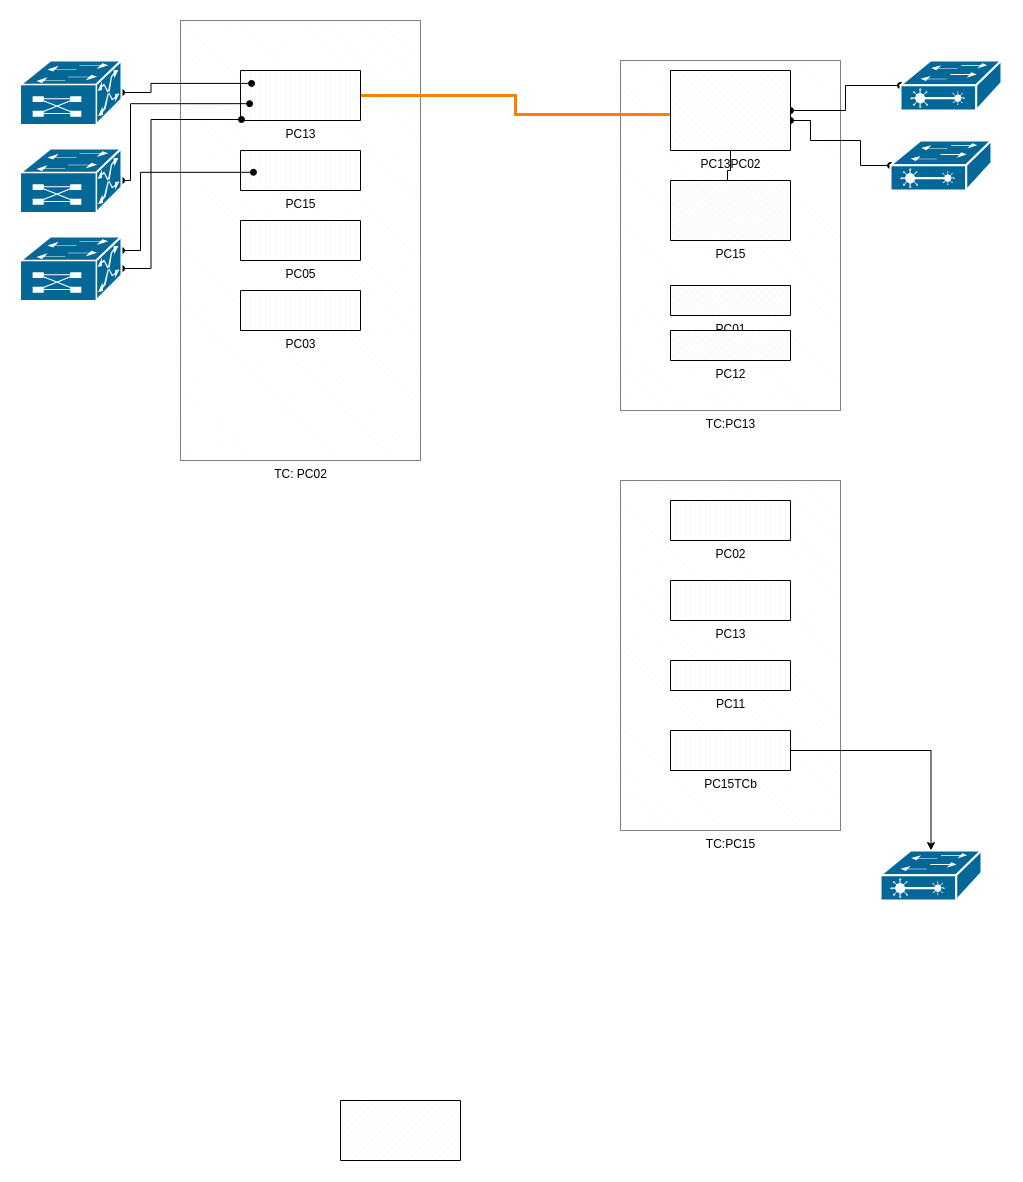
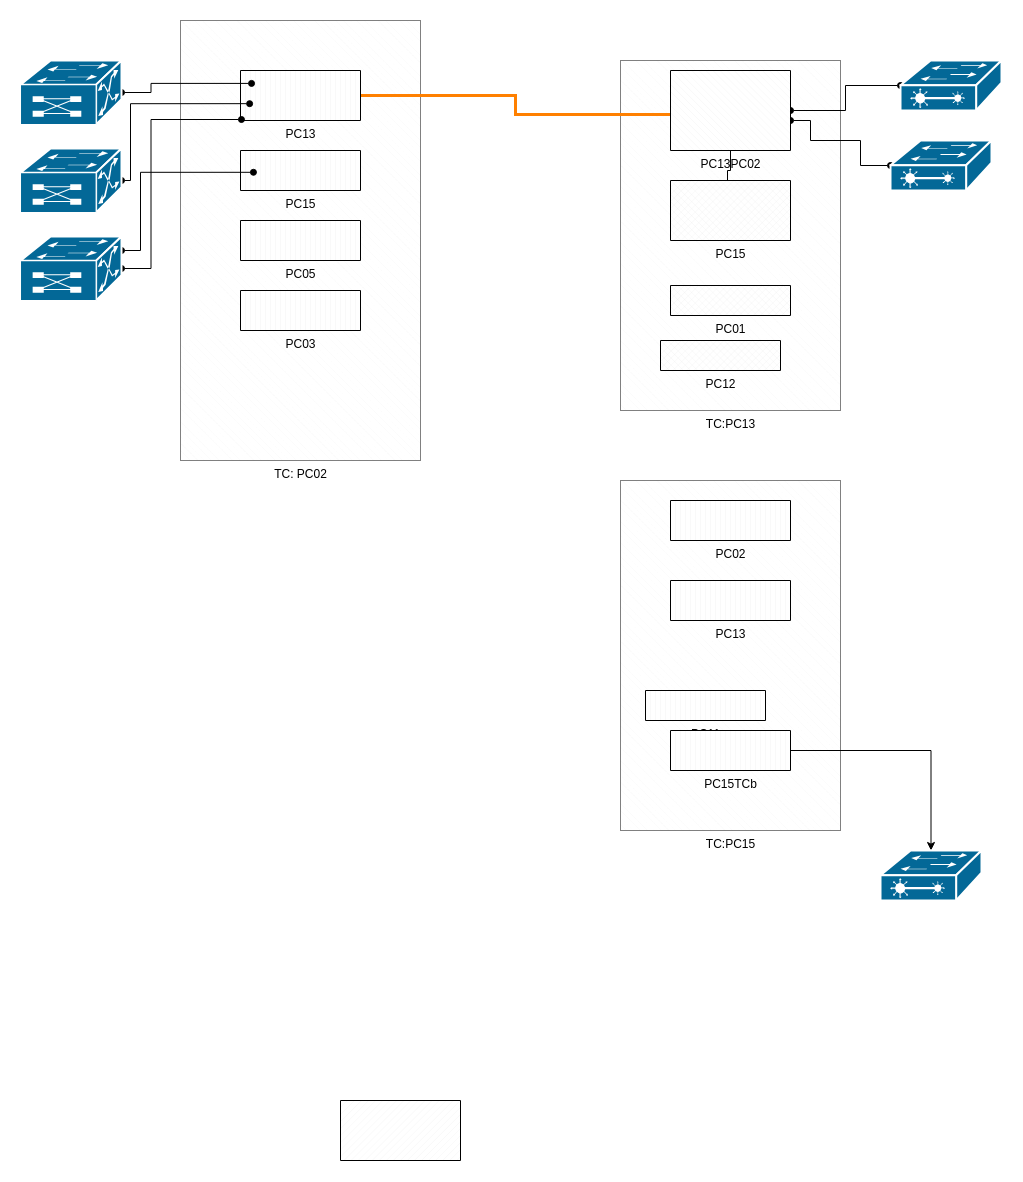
node "PC12": moved (731, 346) -> (721, 356)
node "PC11": moved (731, 676) -> (706, 706)
